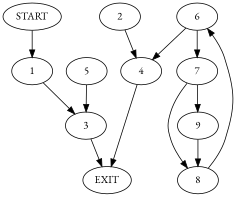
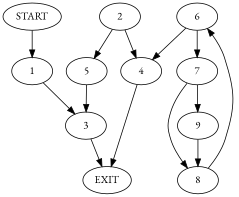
edge "2" -> "5": added
